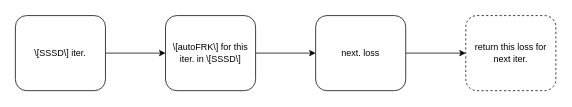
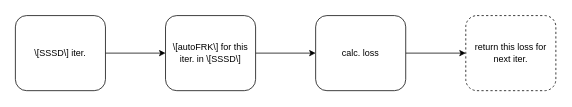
node "next. loss": label "next. loss" -> "calc. loss"
